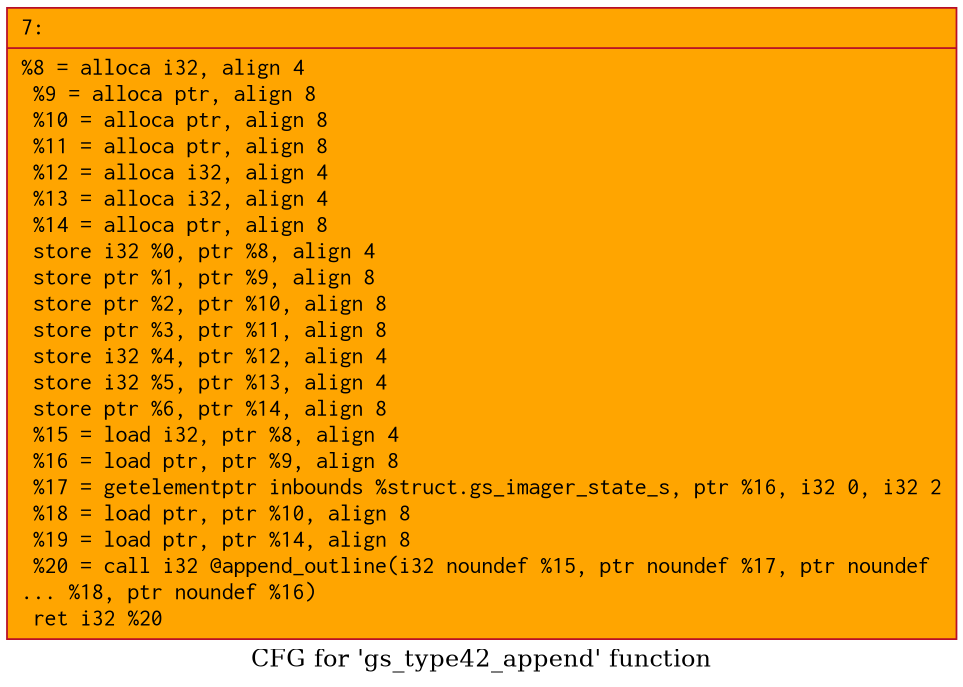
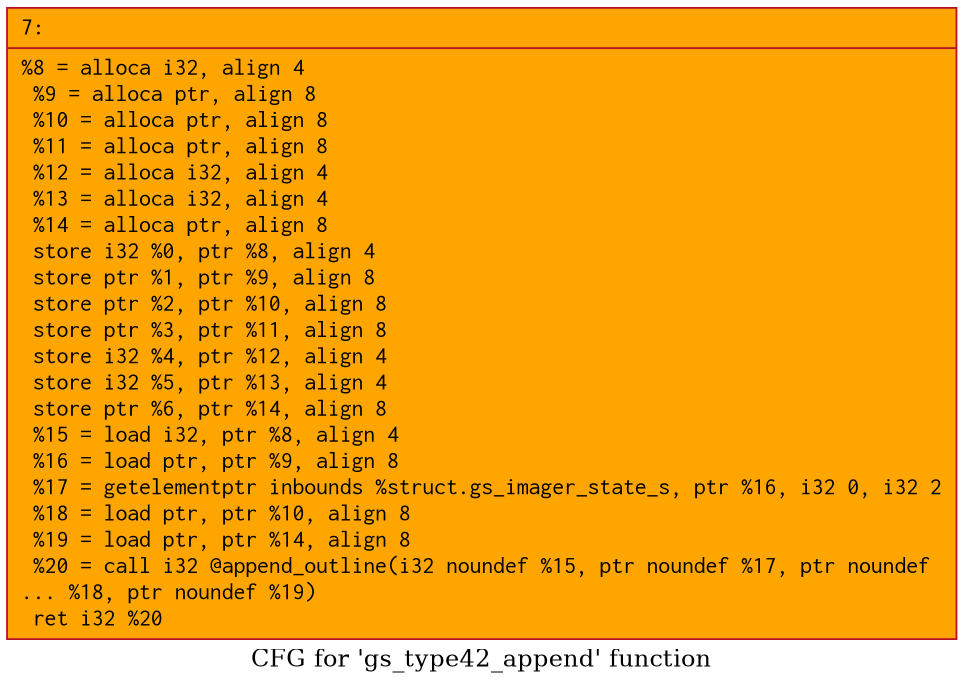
node "7:": text "... %18, ptr noundef %16)" -> "... %18, ptr noundef %19)"
